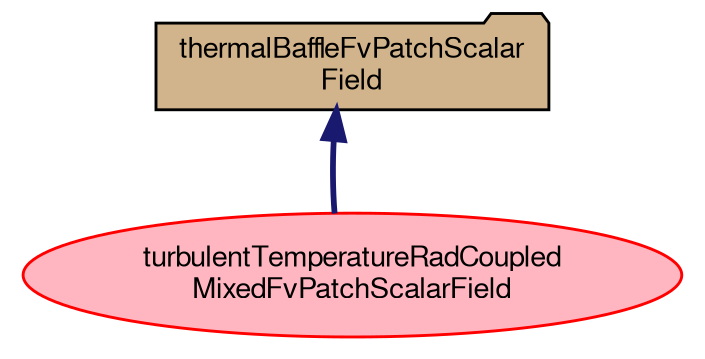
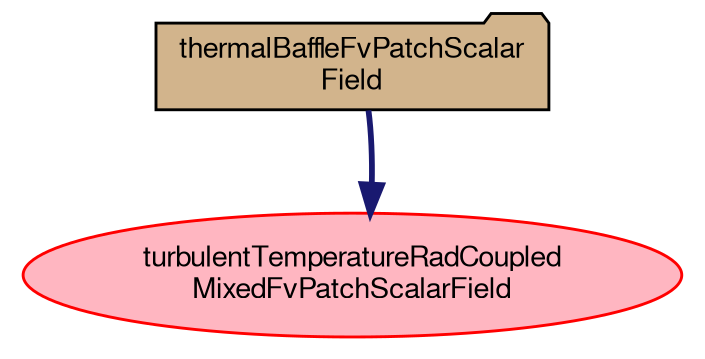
edge "turbulentTemperatureRadCoupled MixedFvPatchScalarField" -> "thermalBaffleFvPatchScalar Field": reversed
